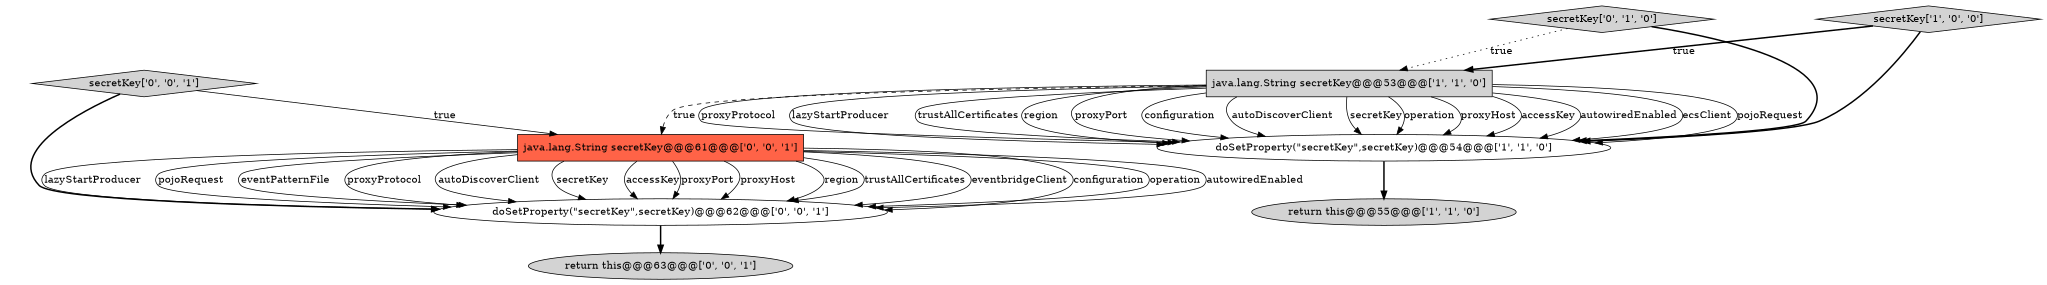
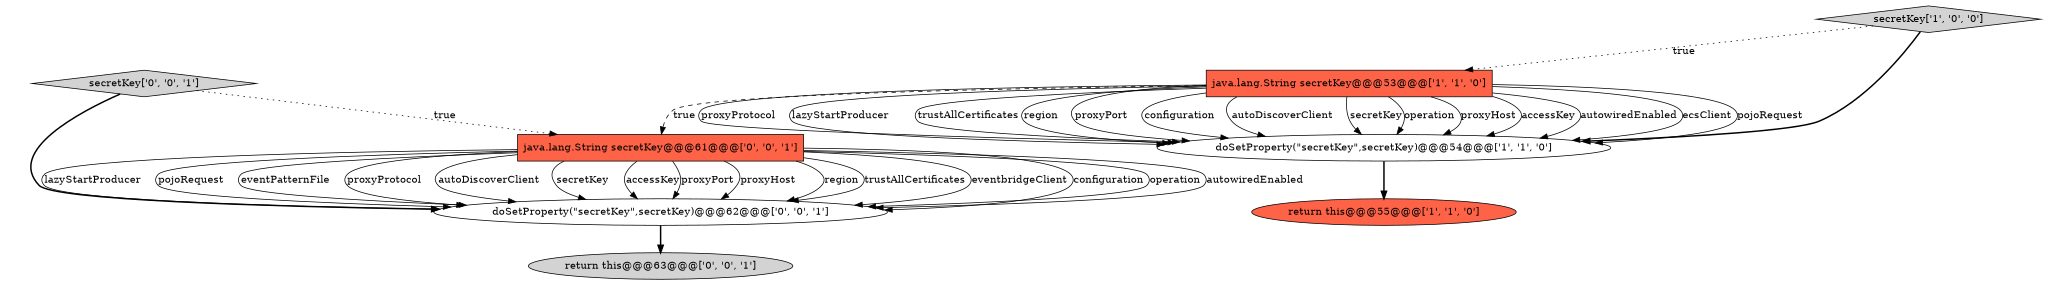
node "secretKey['0', '1', '0']": removed
edge "secretKey['1', '0', '0']" -> "java.lang.String secretKey@@@53@@@['1', '1', '0']": style bold -> dotted
node "java.lang.String secretKey@@@53@@@['1', '1', '0']": fillcolor lightgray -> tomato
edge "secretKey['0', '0', '1']" -> "java.lang.String secretKey@@@61@@@['0', '0', '1']": style solid -> dotted
node "return this@@@55@@@['1', '1', '0']": fillcolor lightgray -> tomato
